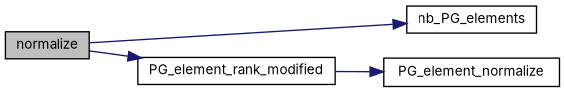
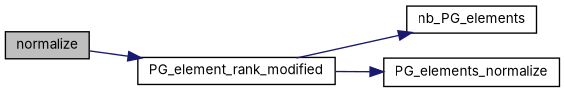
edge "normalize" -> "nb_PG_elements": now "PG_element_rank_modified" -> "nb_PG_elements"
node "PG_element_normalize": label "PG_element_normalize" -> "PG_elements_normalize"
